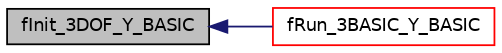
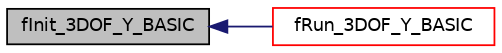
node "fRun_3BASIC_Y_BASIC": label "fRun_3BASIC_Y_BASIC" -> "fRun_3DOF_Y_BASIC"
